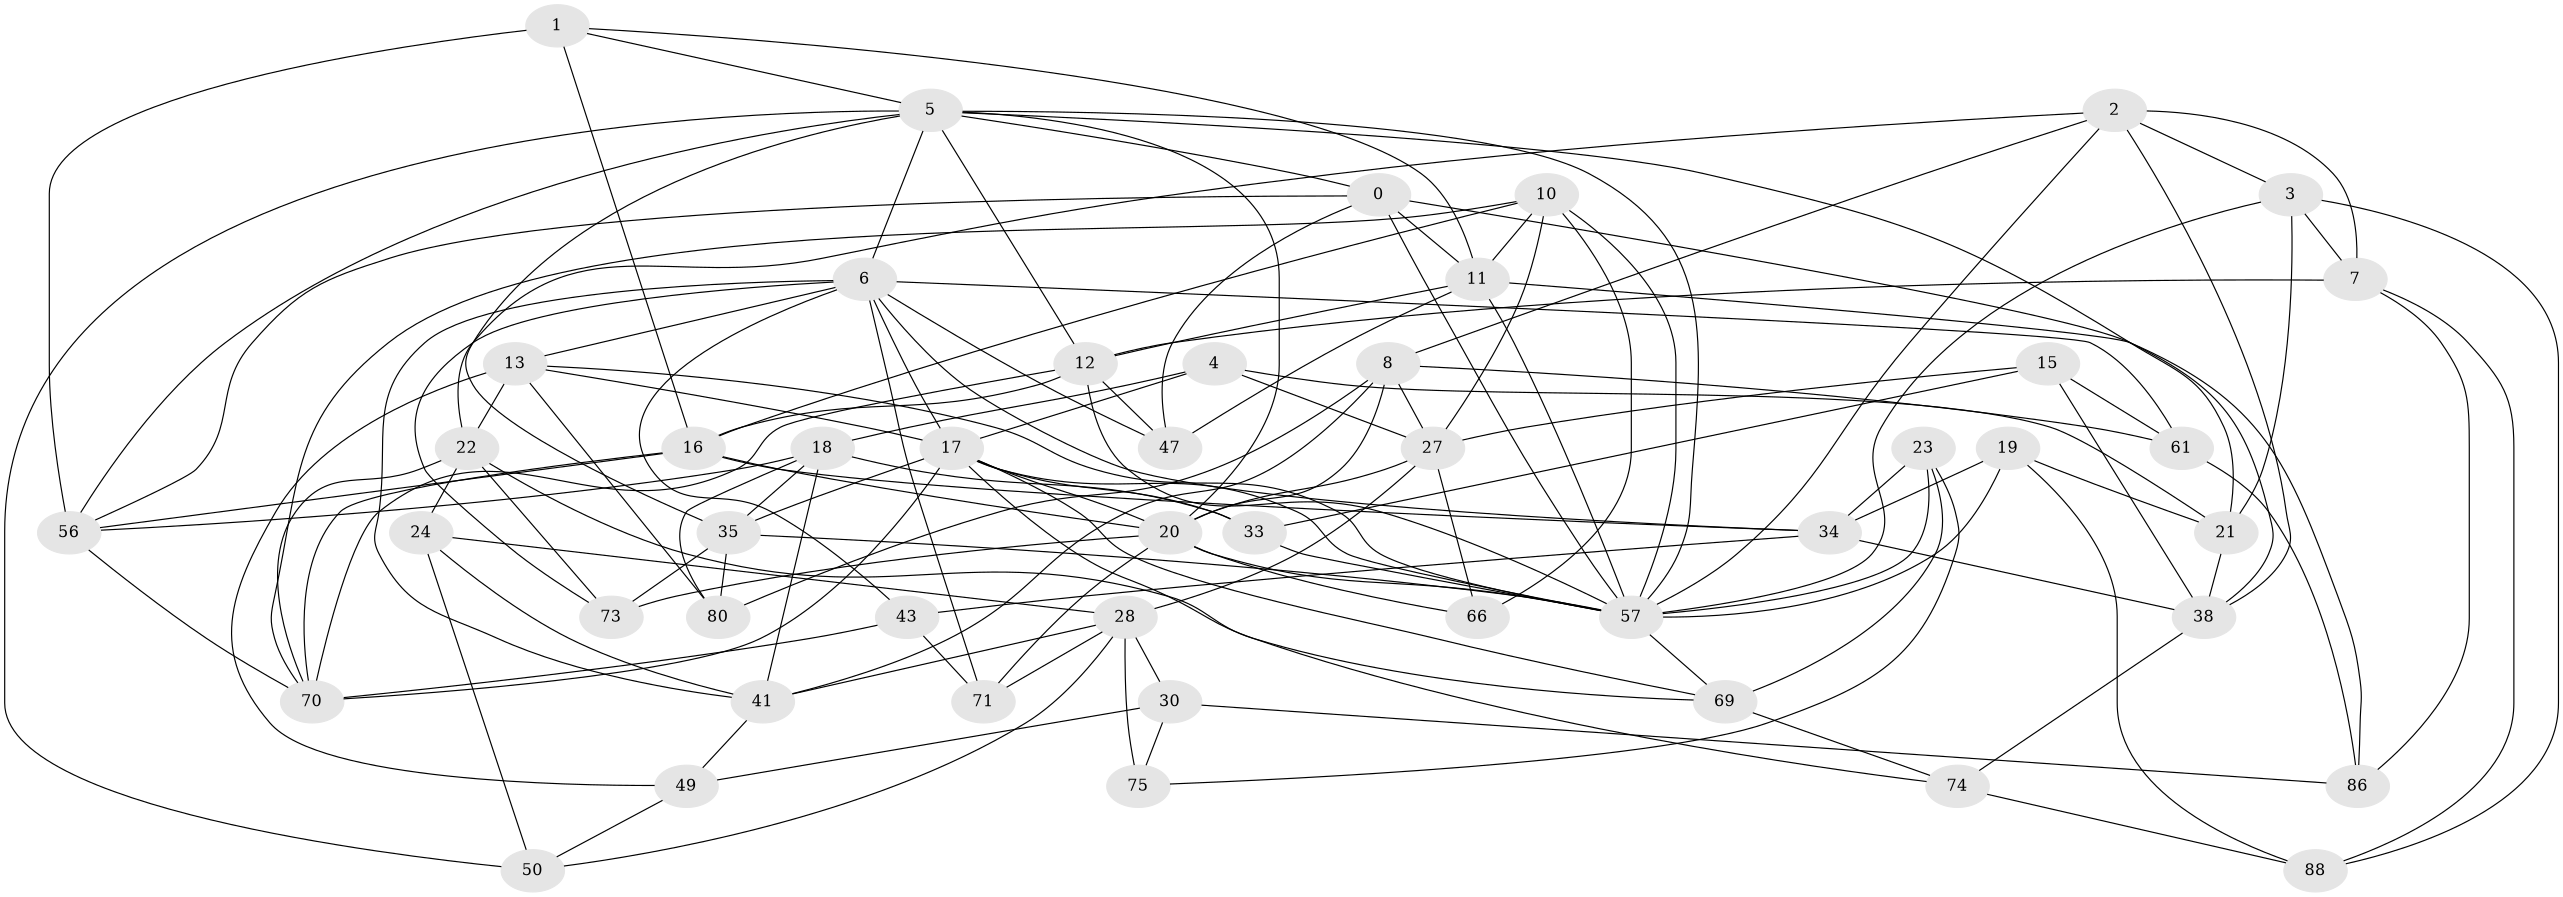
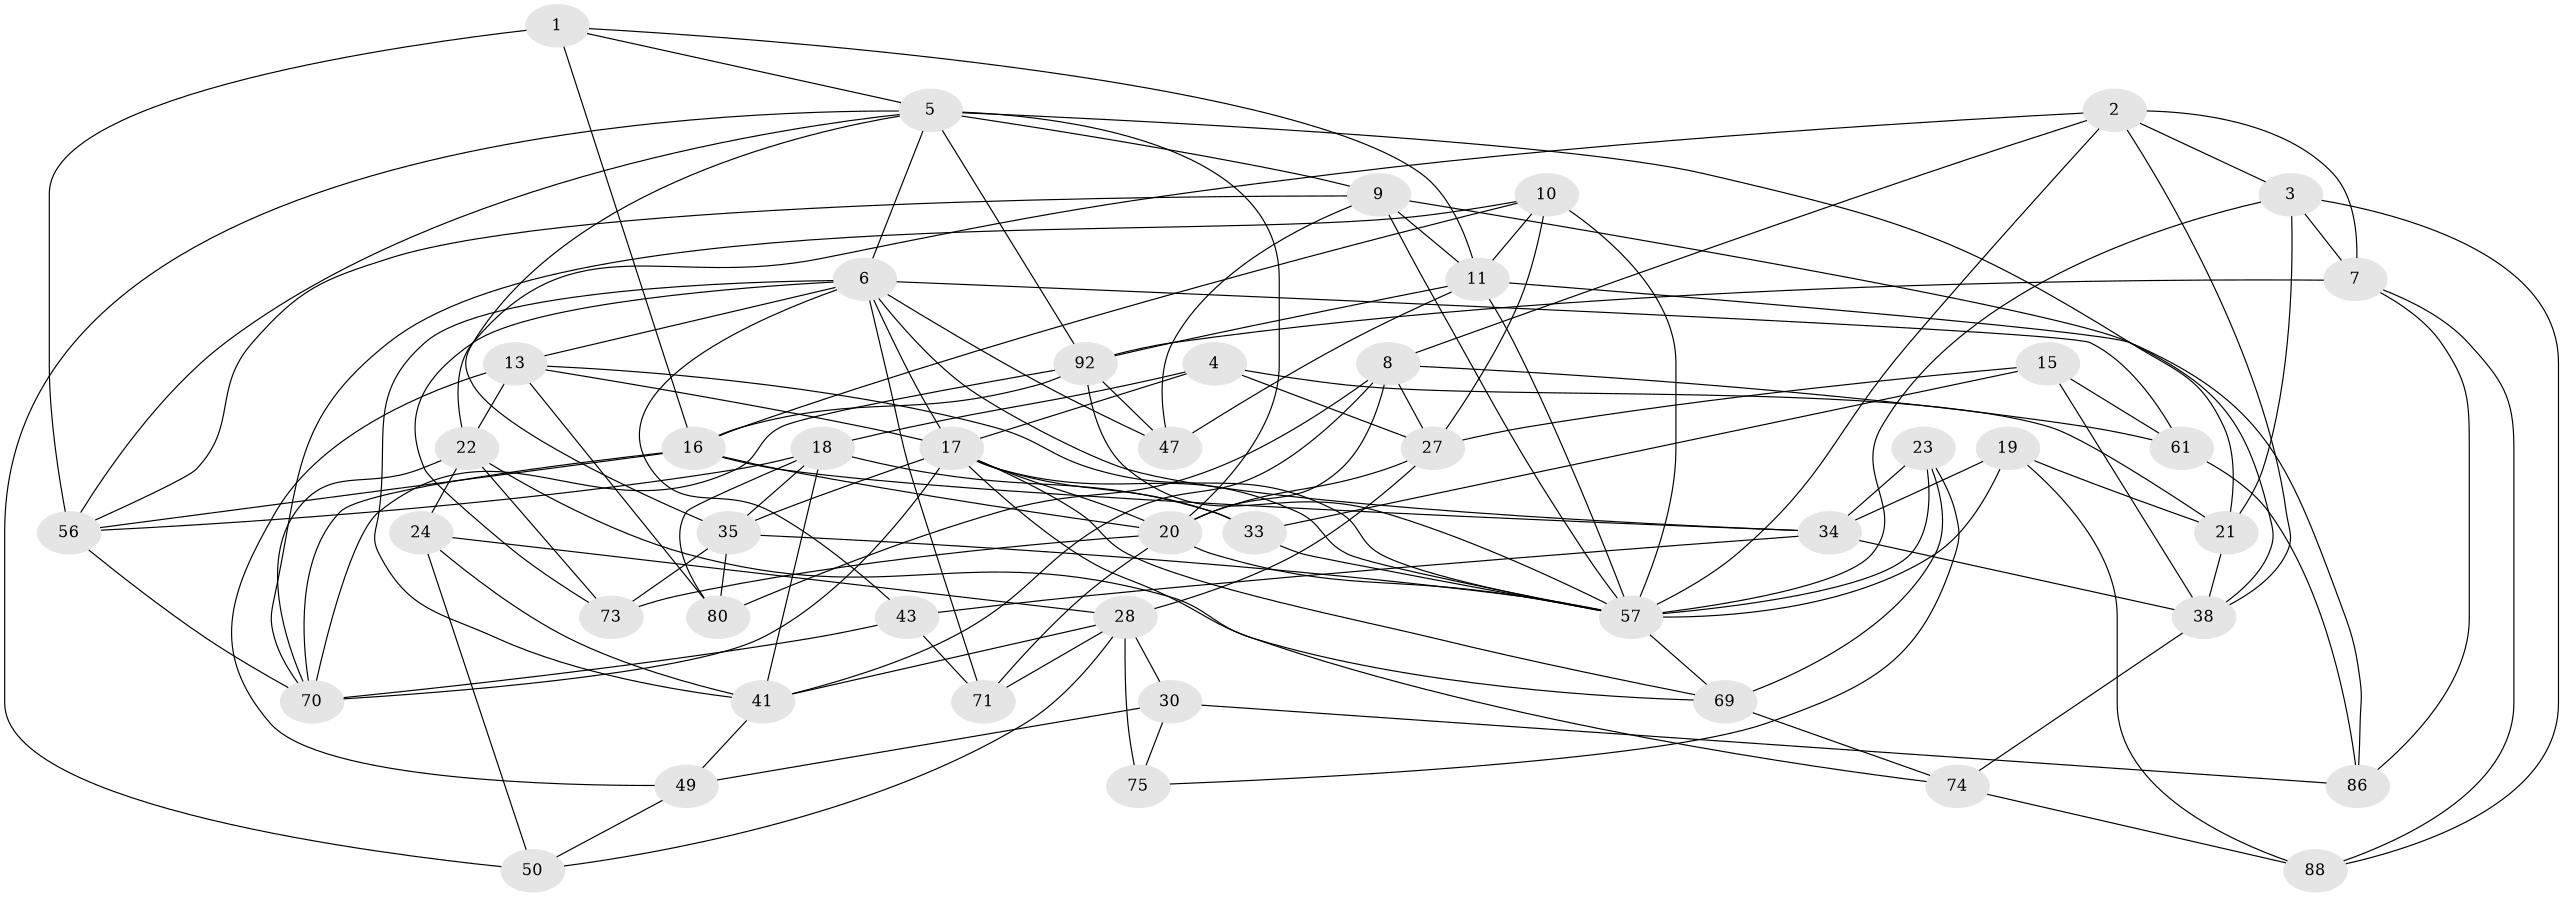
edge "5" -- "57": removed
node "0": label "0" -> "9"
node "12": label "12" -> "92"
node "66": removed
